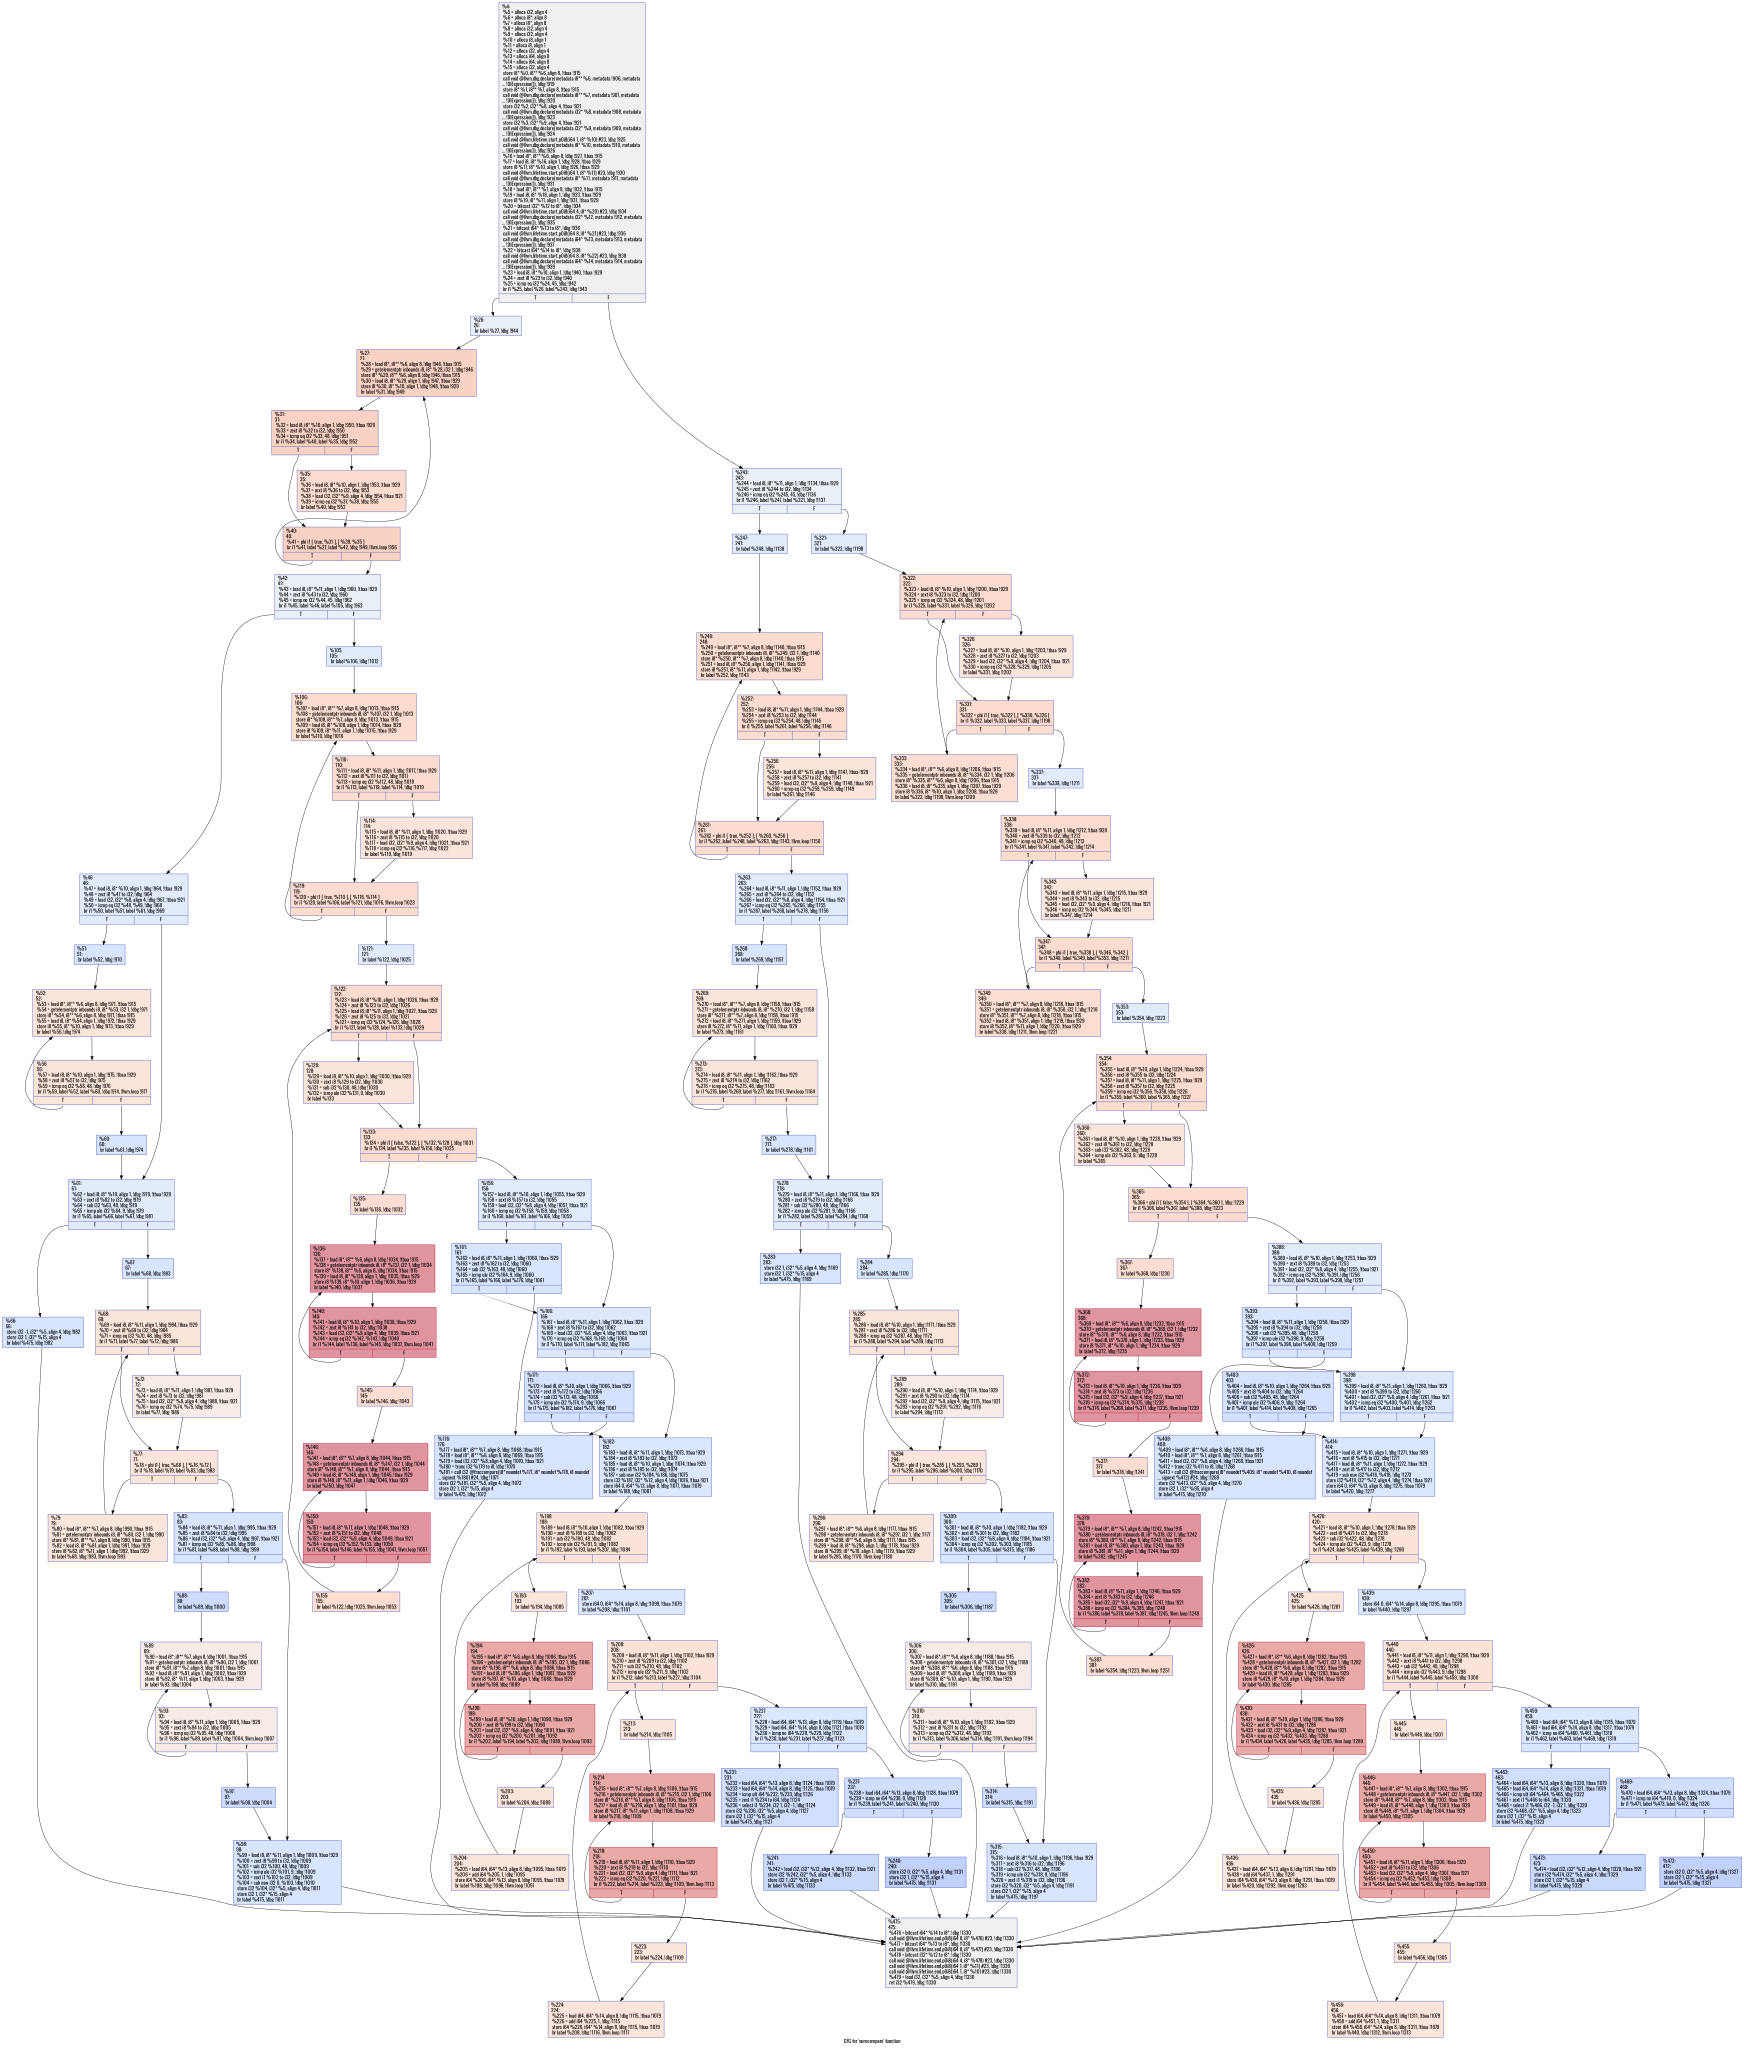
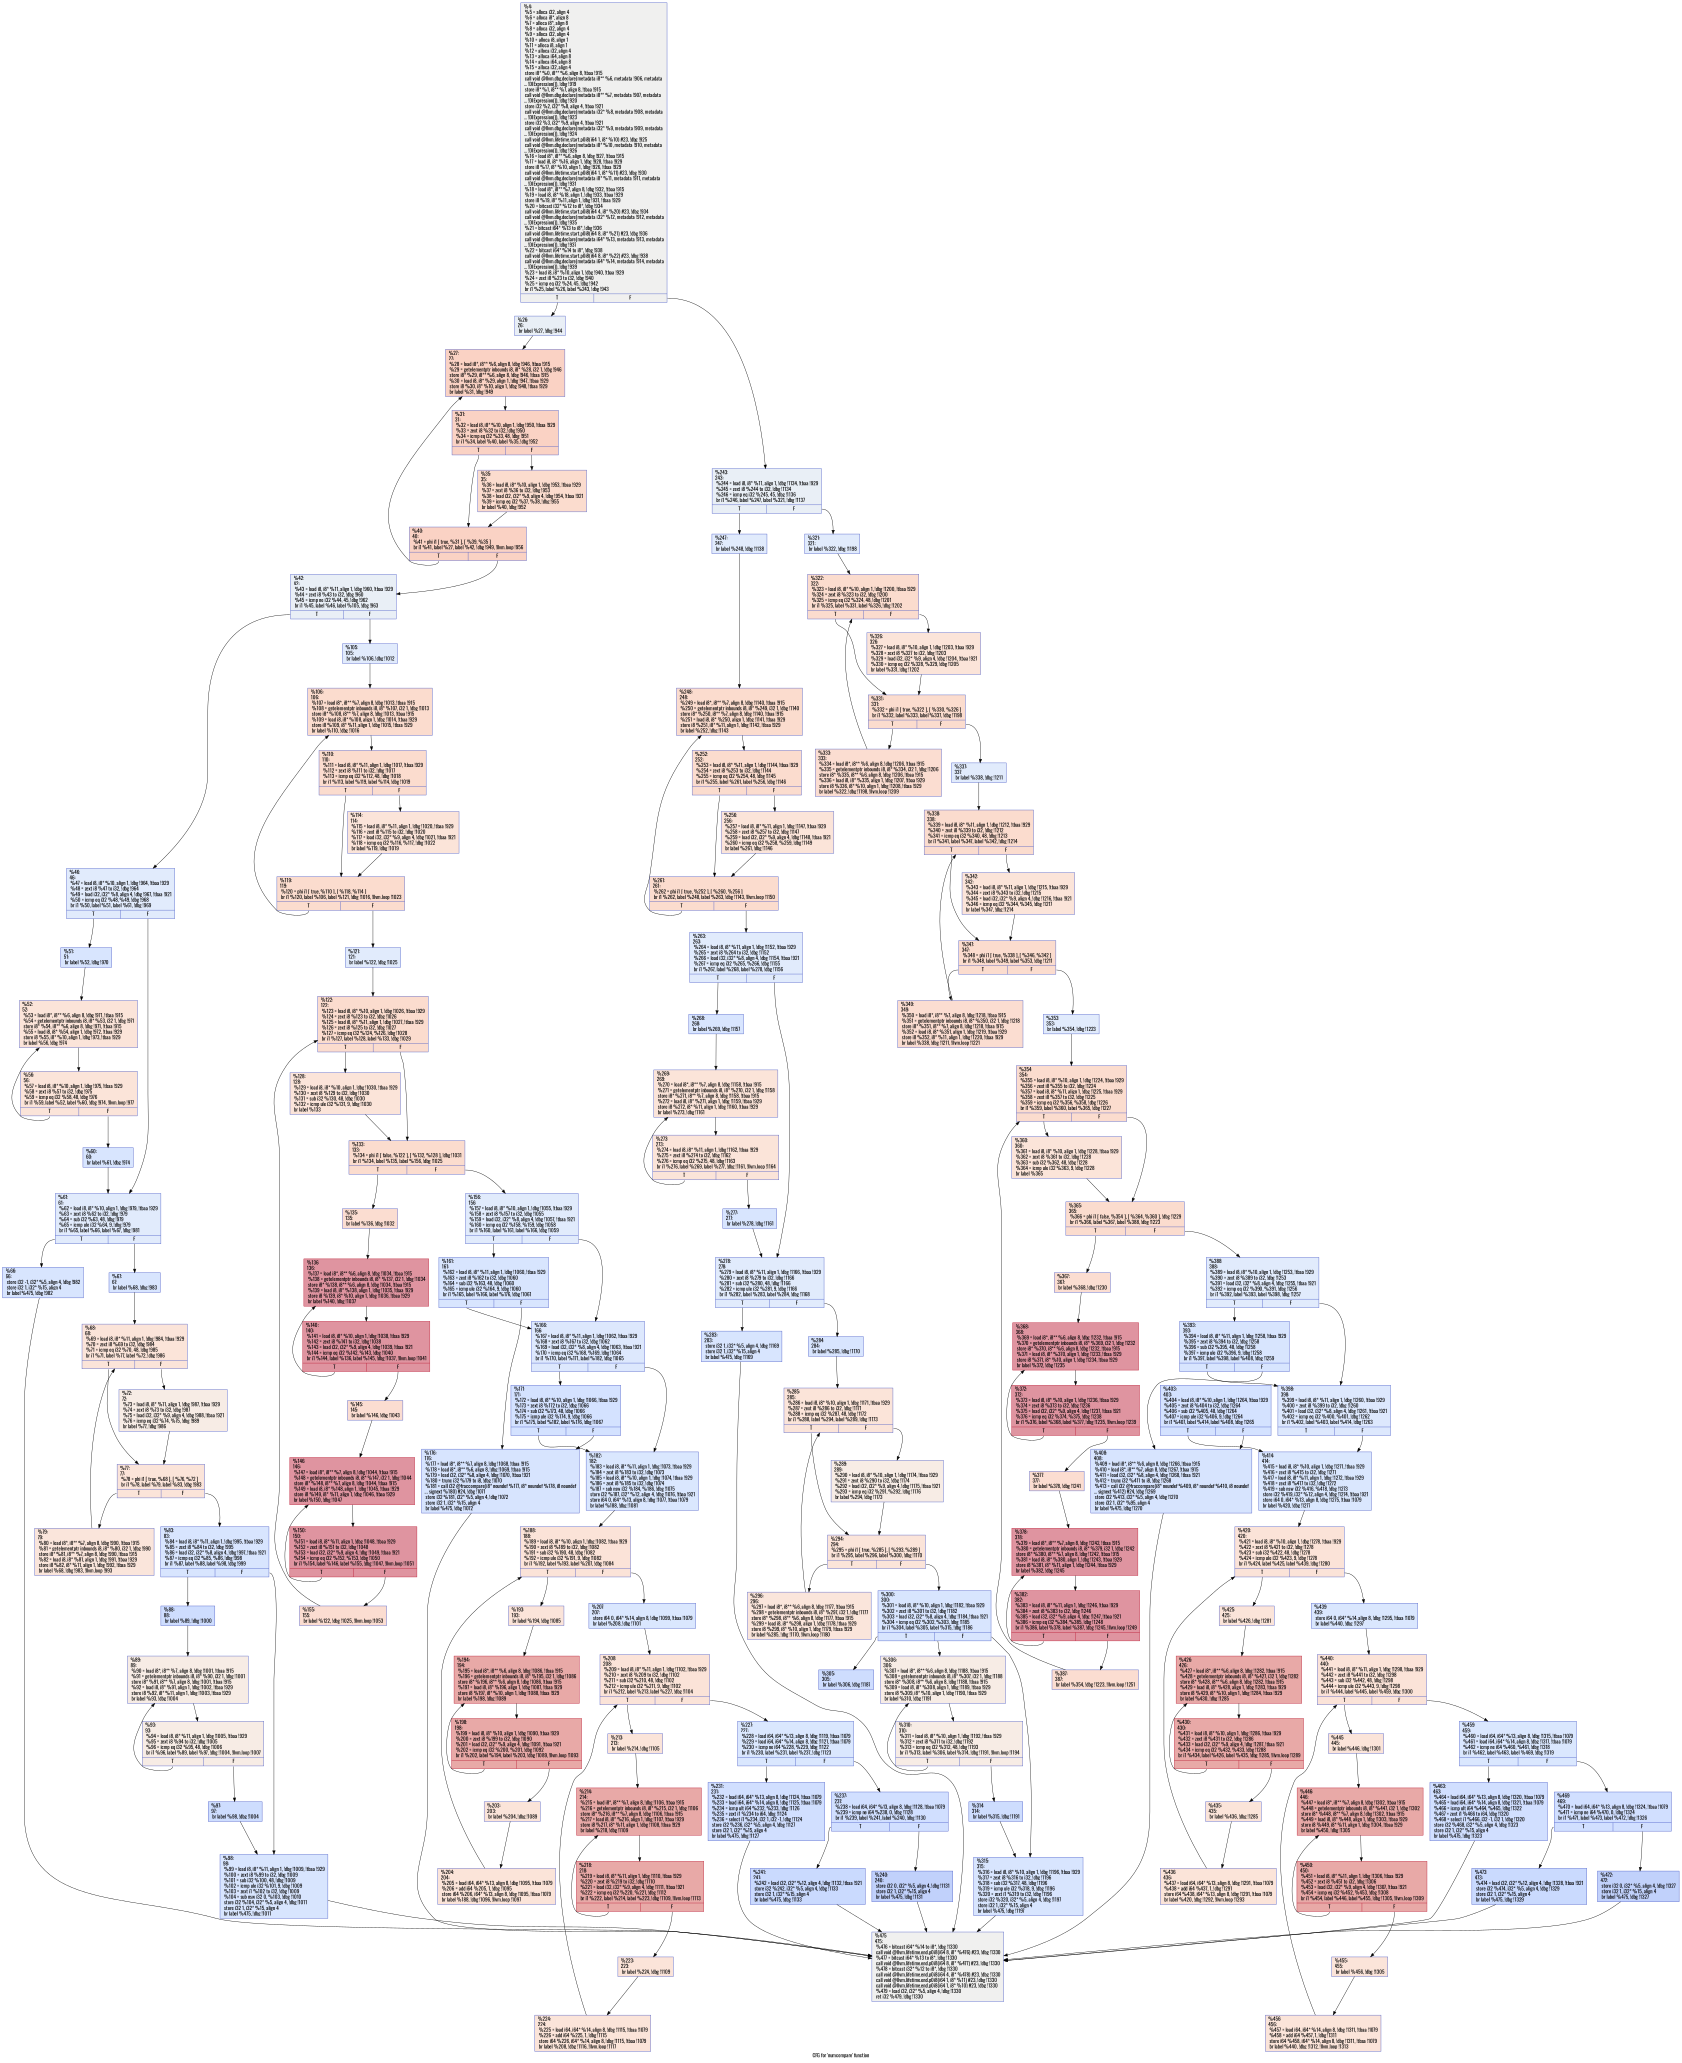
edge "%305:" -> "%306:": now "%300:" -> "%306:"
